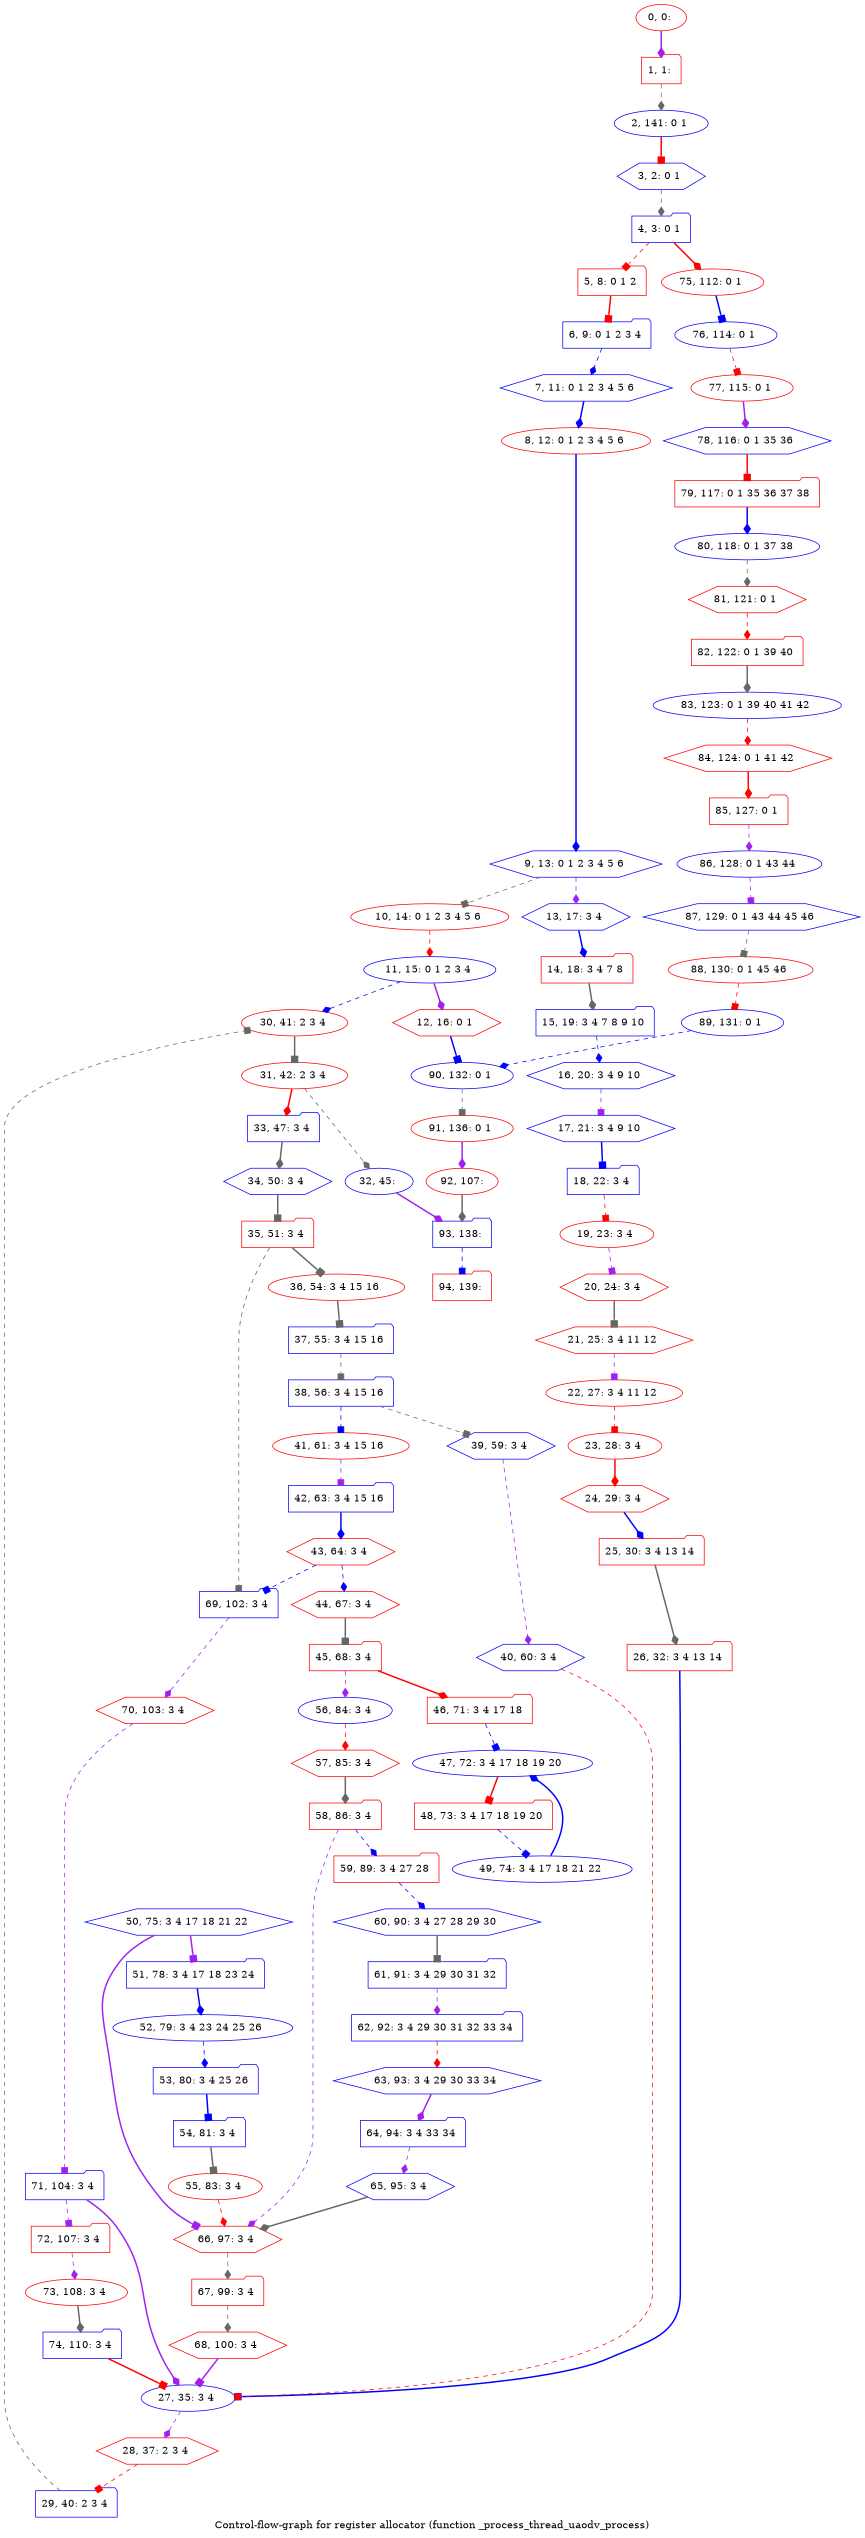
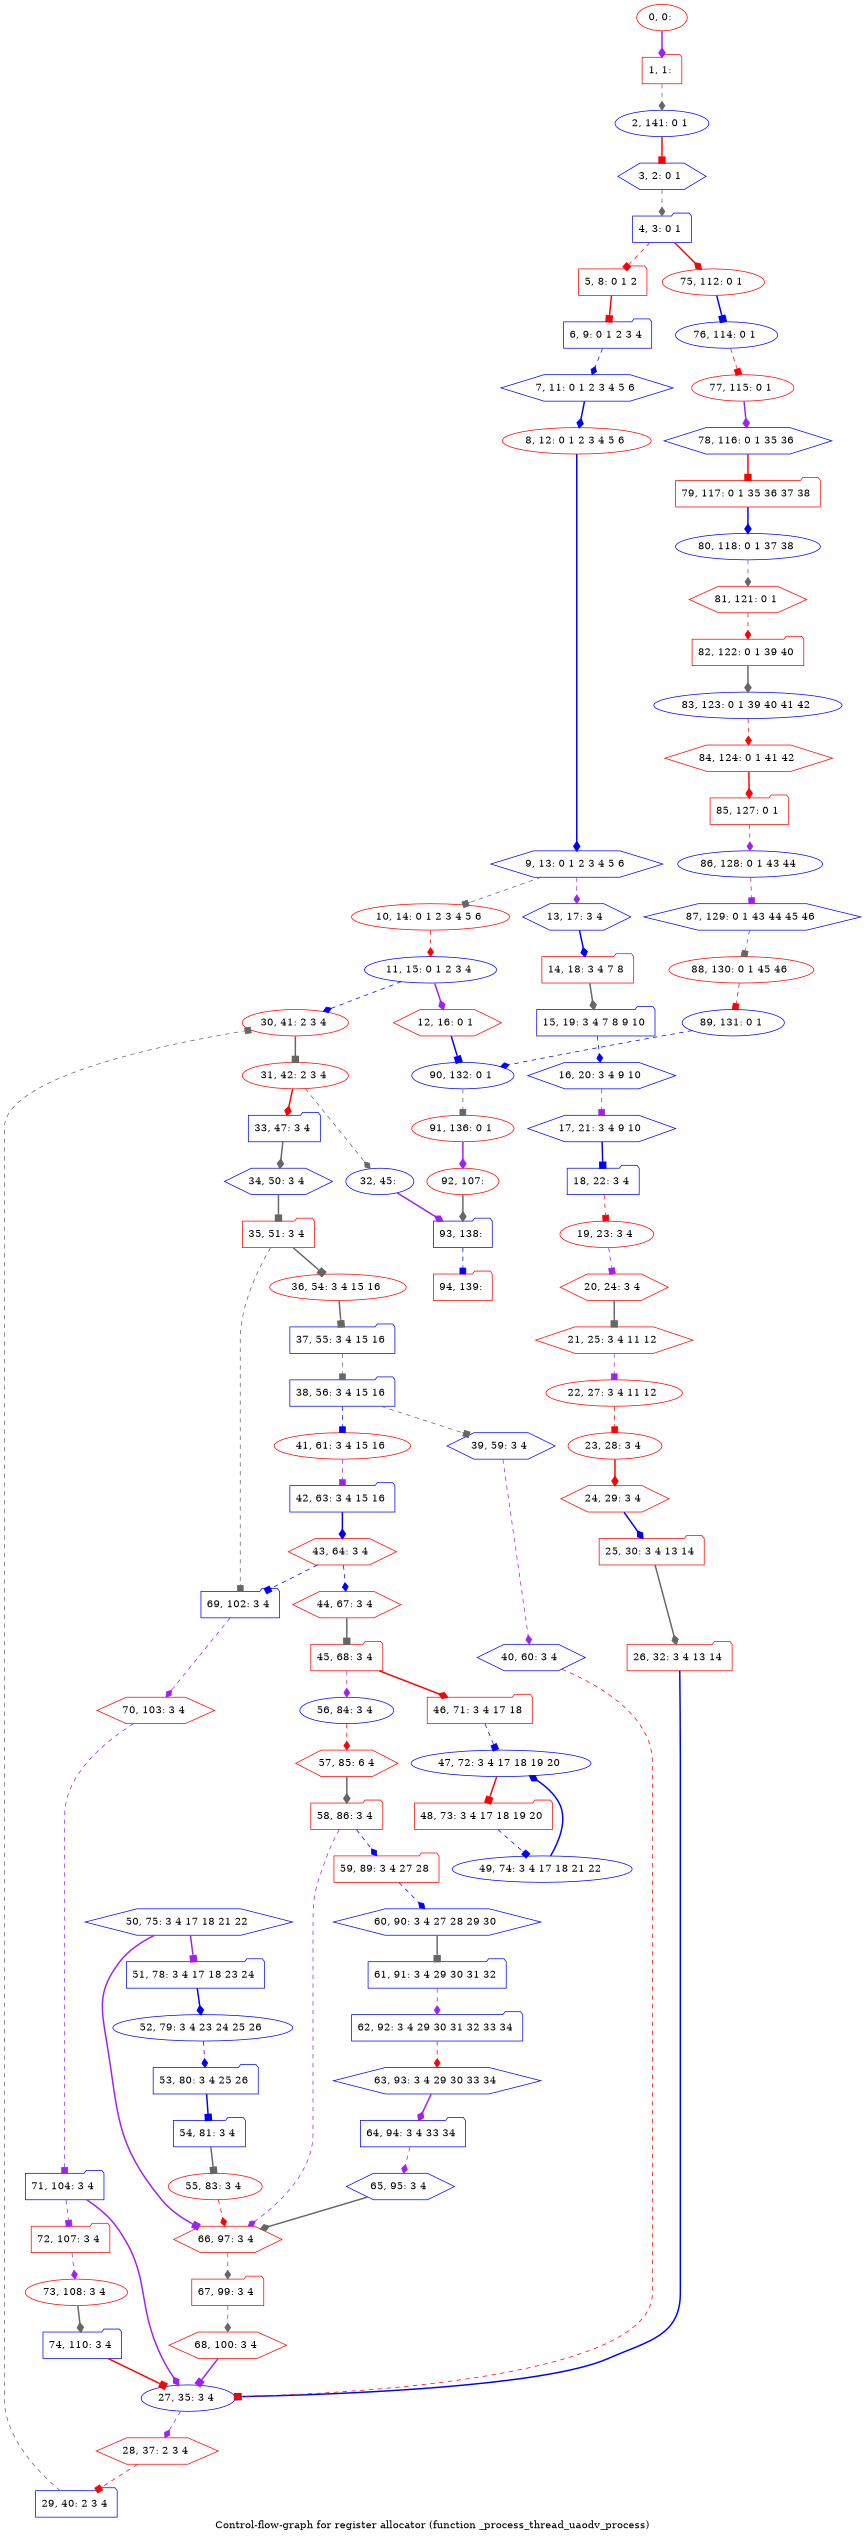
node "57, 85: 3 4": label "57, 85: 3 4" -> "57, 85: 6 4"
